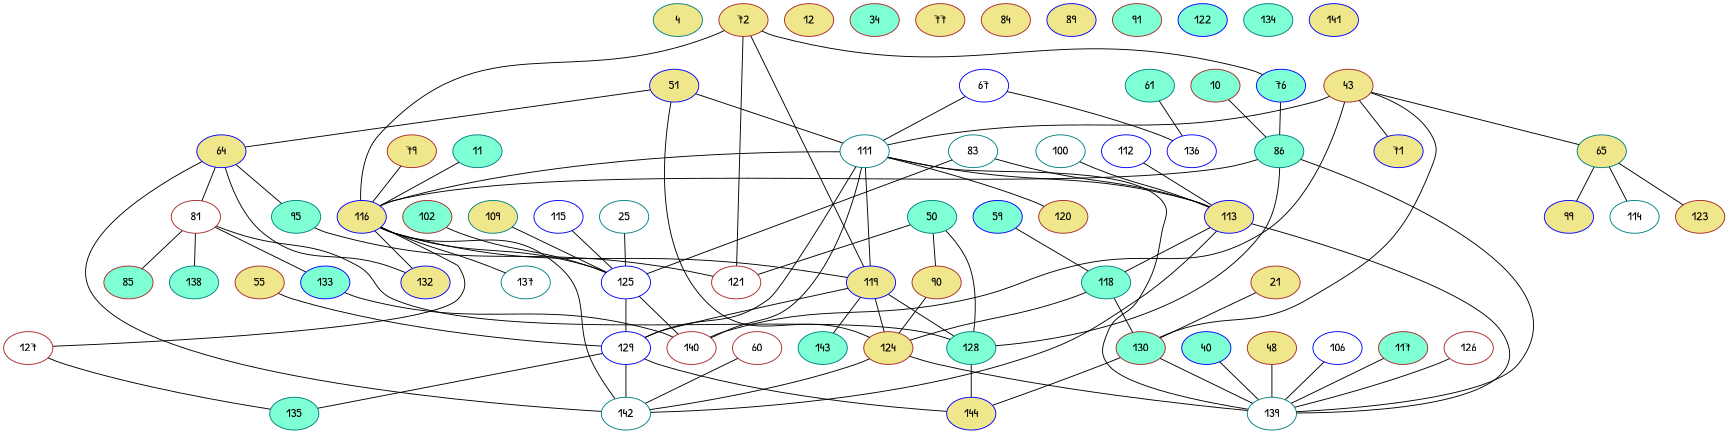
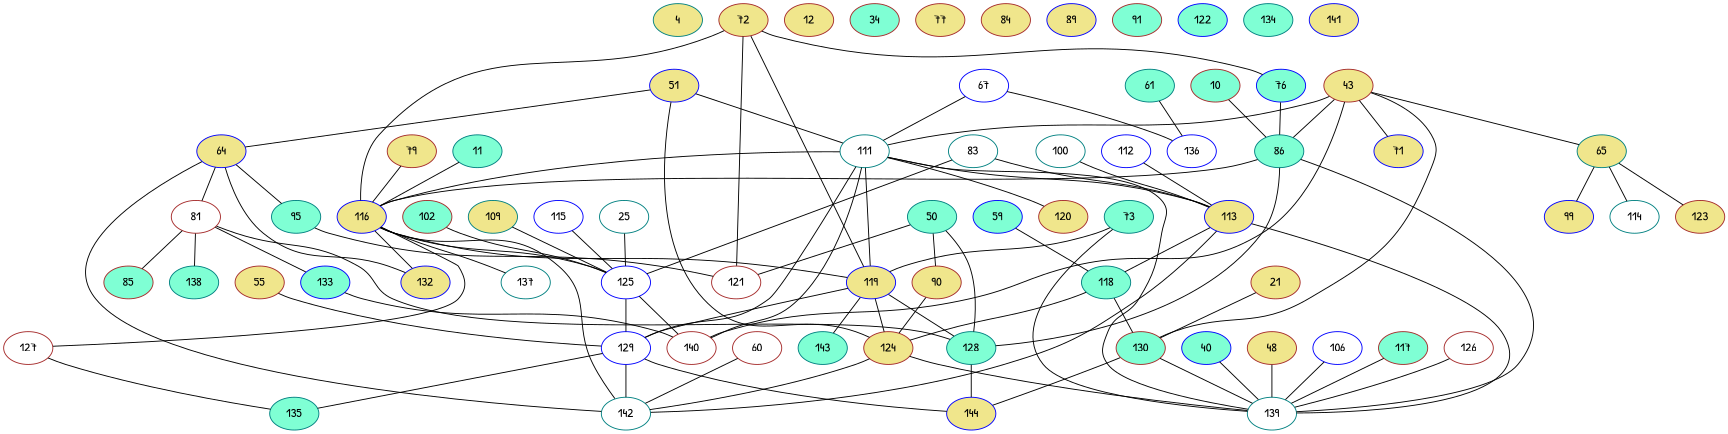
edge "43" -- "86": added
node "73": added
